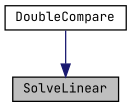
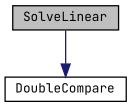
edge "DoubleCompare" -> "SolveLinear": reversed
